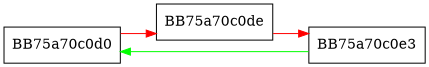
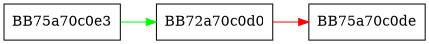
edge "BB75a70c0de" -> "BB75a70c0e3": removed
node "BB75a70c0d0": label "BB75a70c0d0" -> "BB72a70c0d0"
